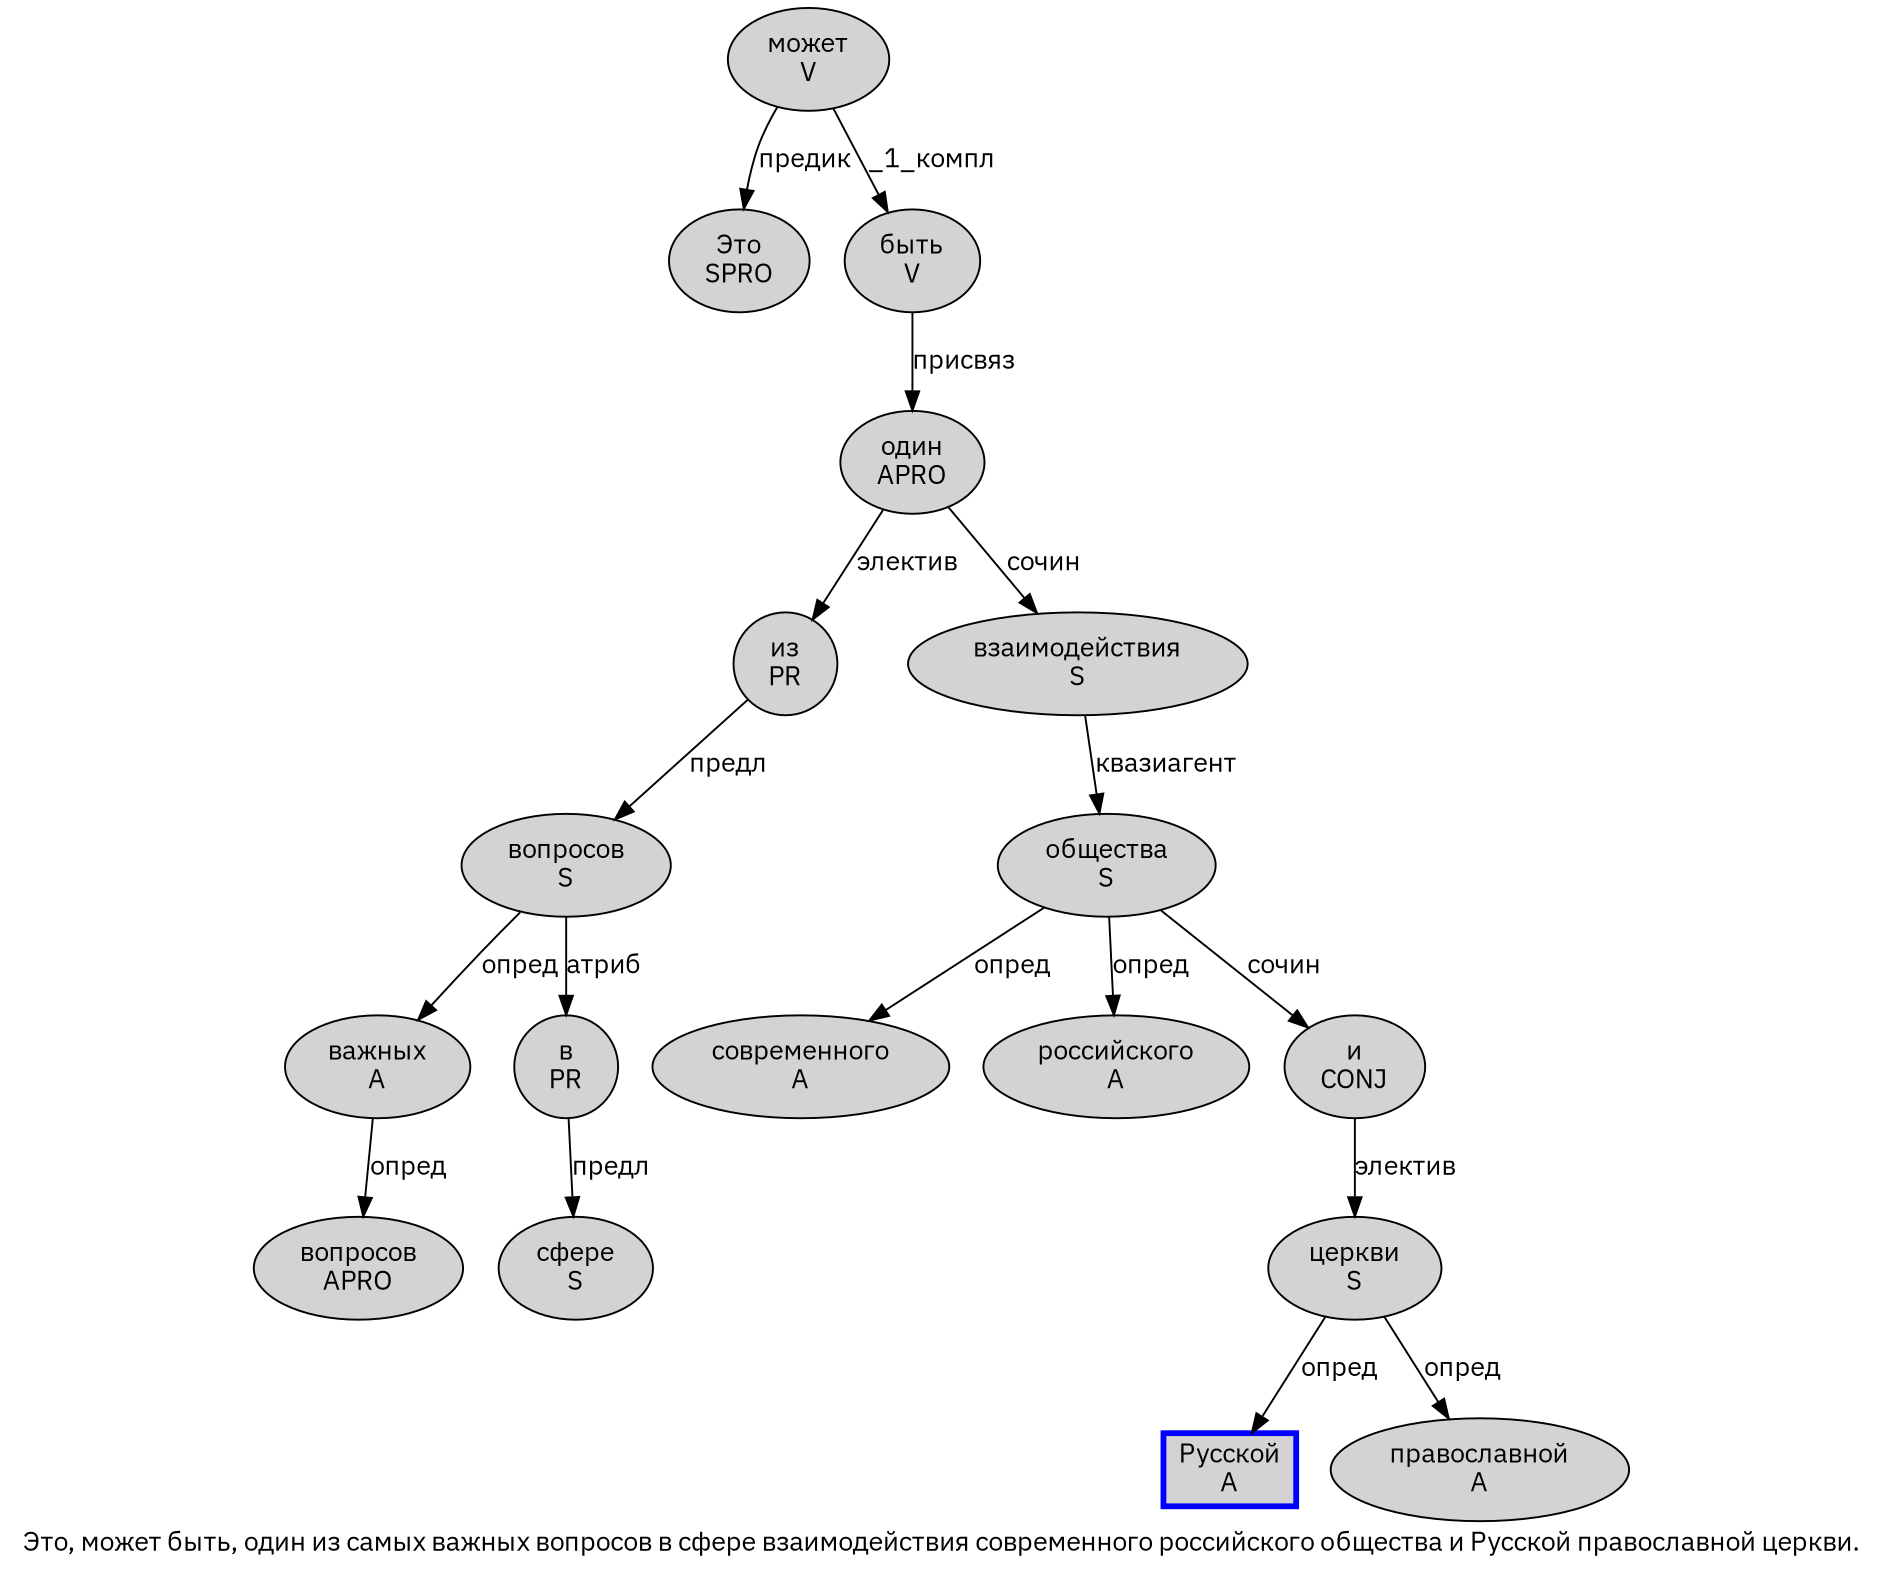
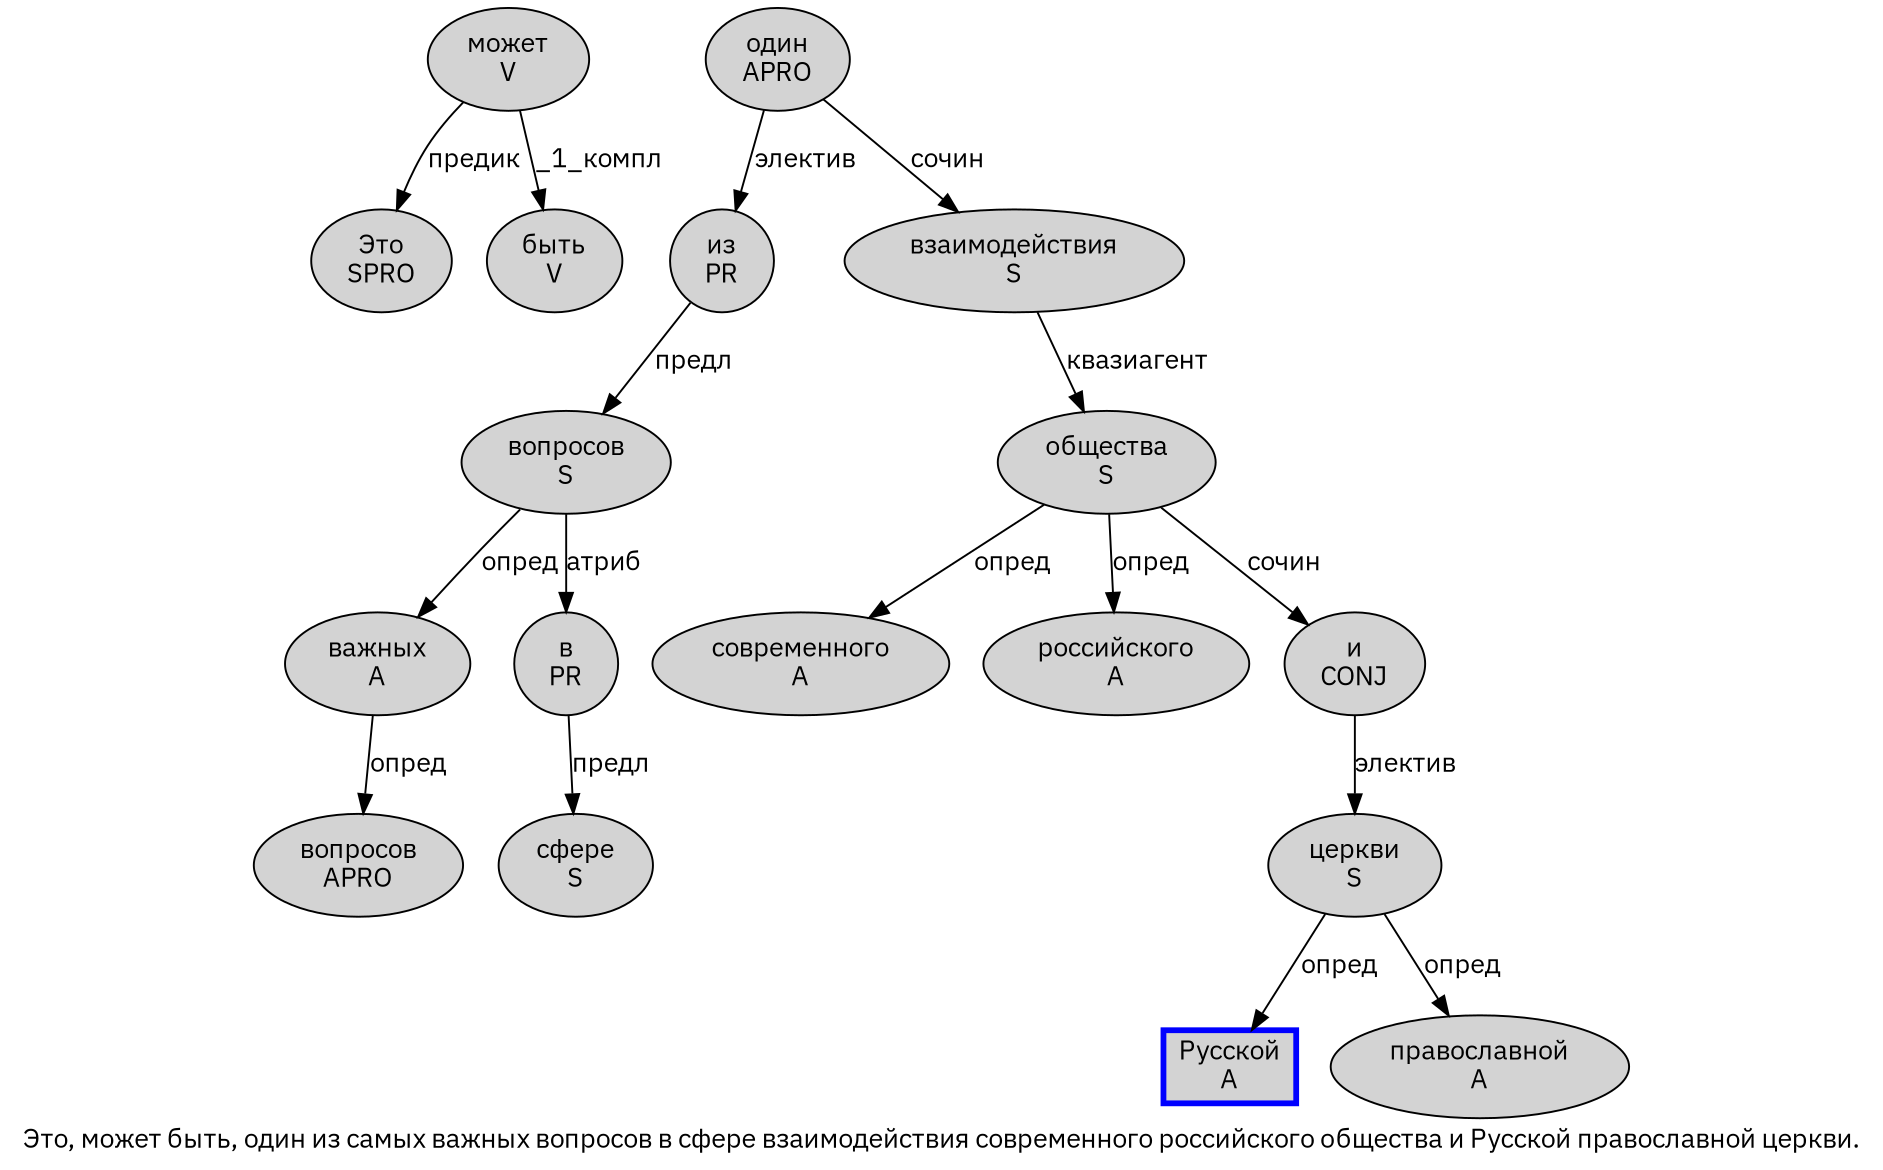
edge "быть V" -> "один APRO": removed, label "присвяз"
